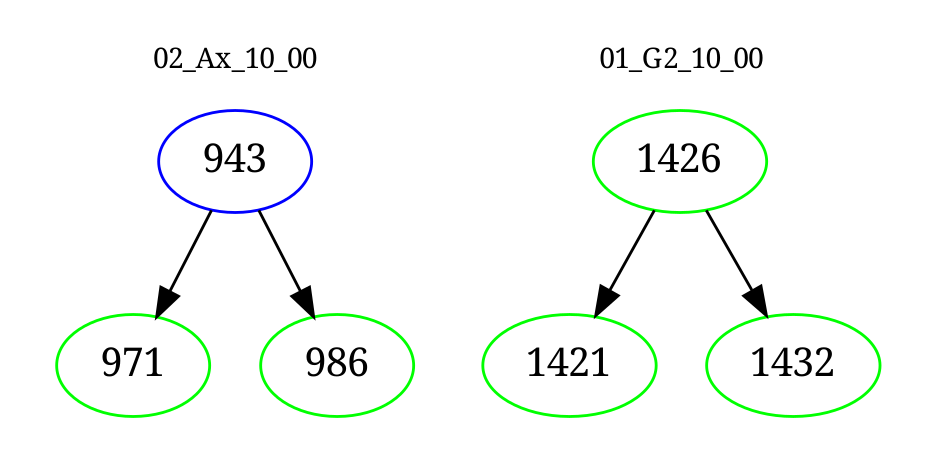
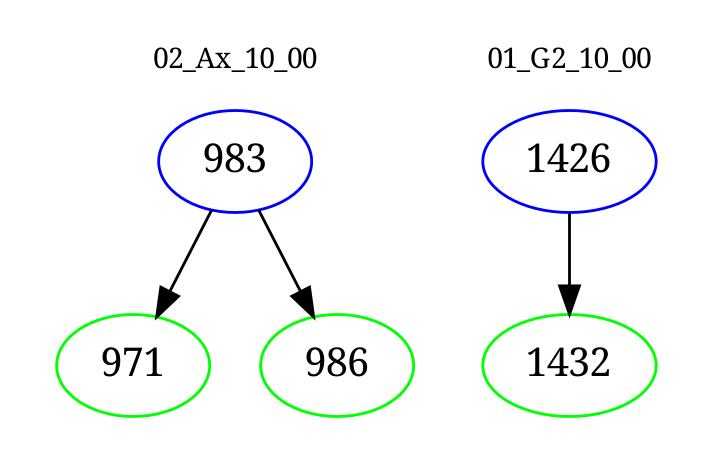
node "943": label "943" -> "983"
node "1426": color green -> blue
node "1421": removed
